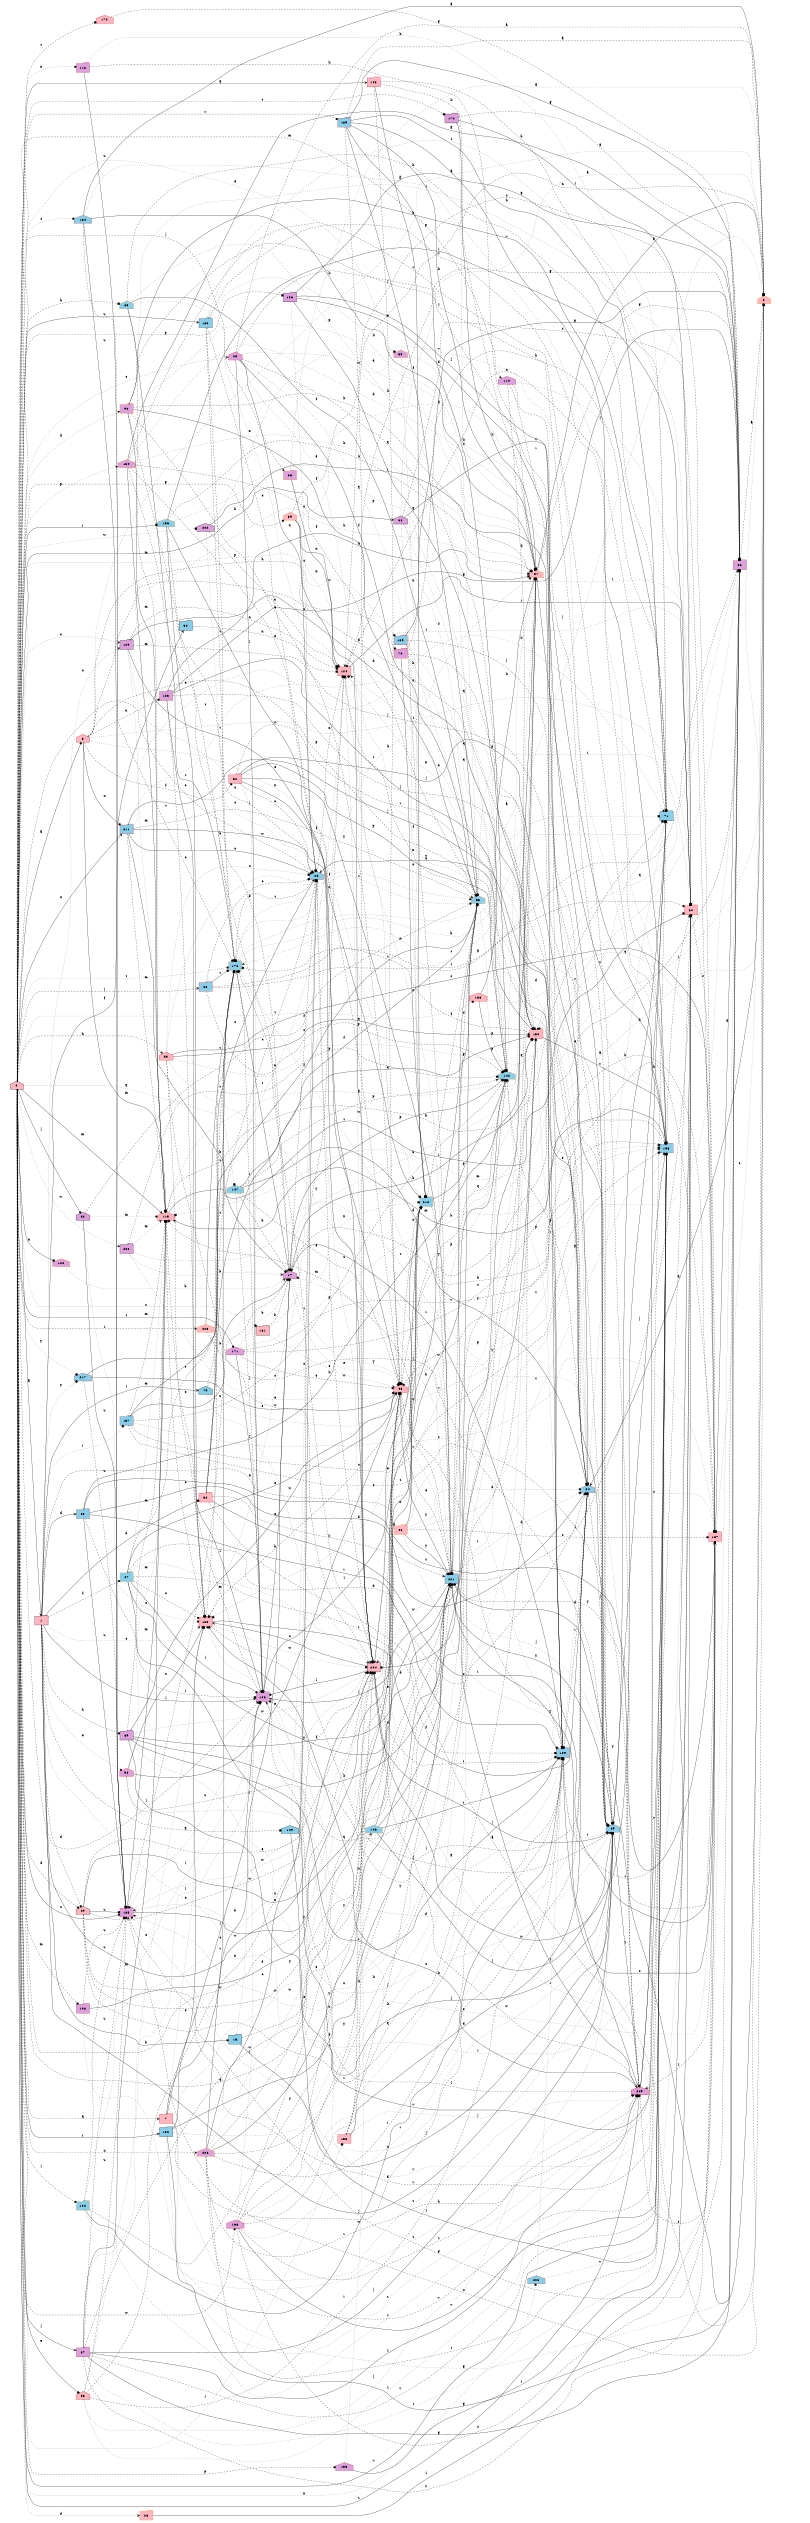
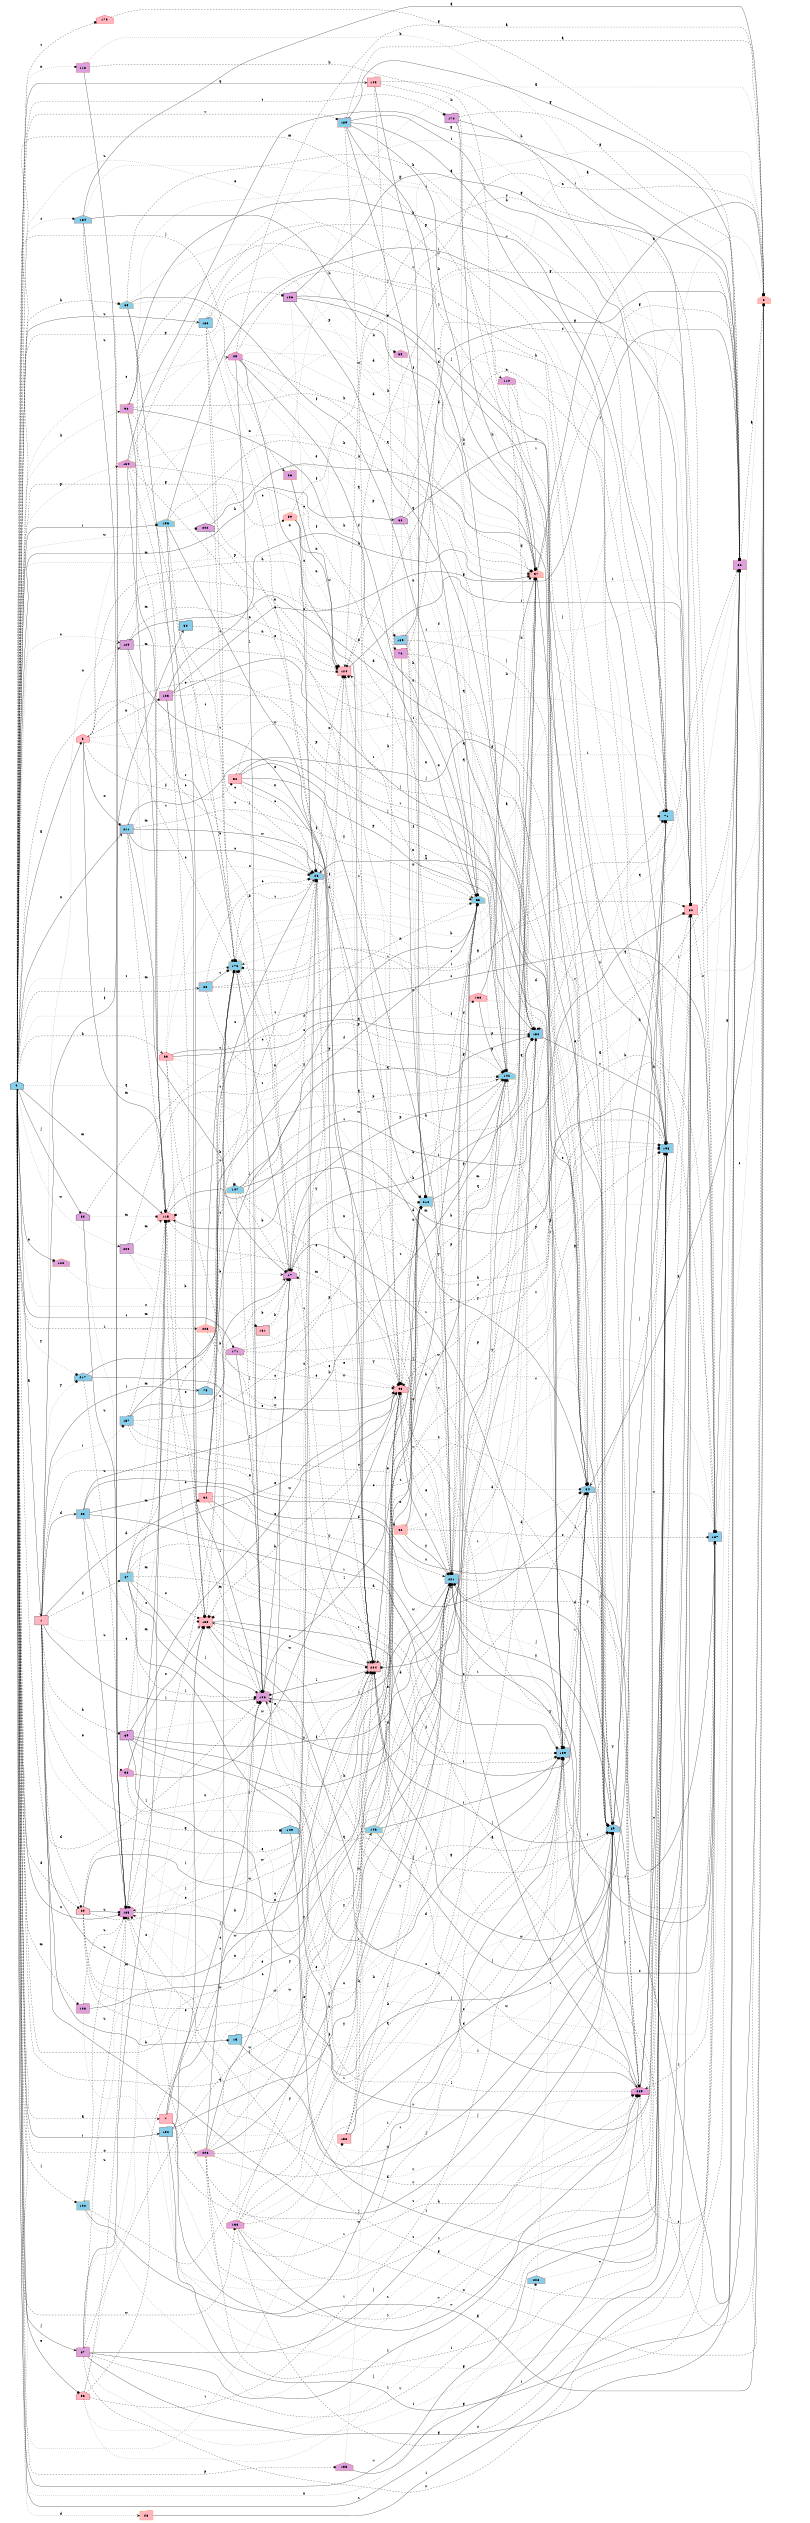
node "150": fillcolor lightpink -> skyblue
node "0": fillcolor lightpink -> skyblue
node "167": fillcolor lightpink -> skyblue
edge "7" -> "8": added, label "a"
